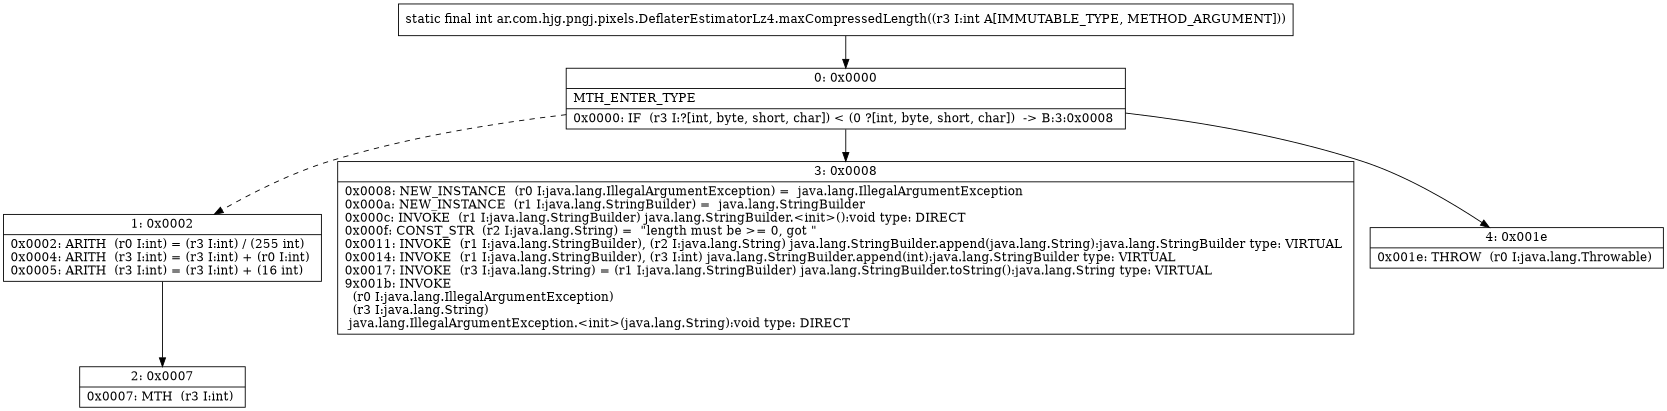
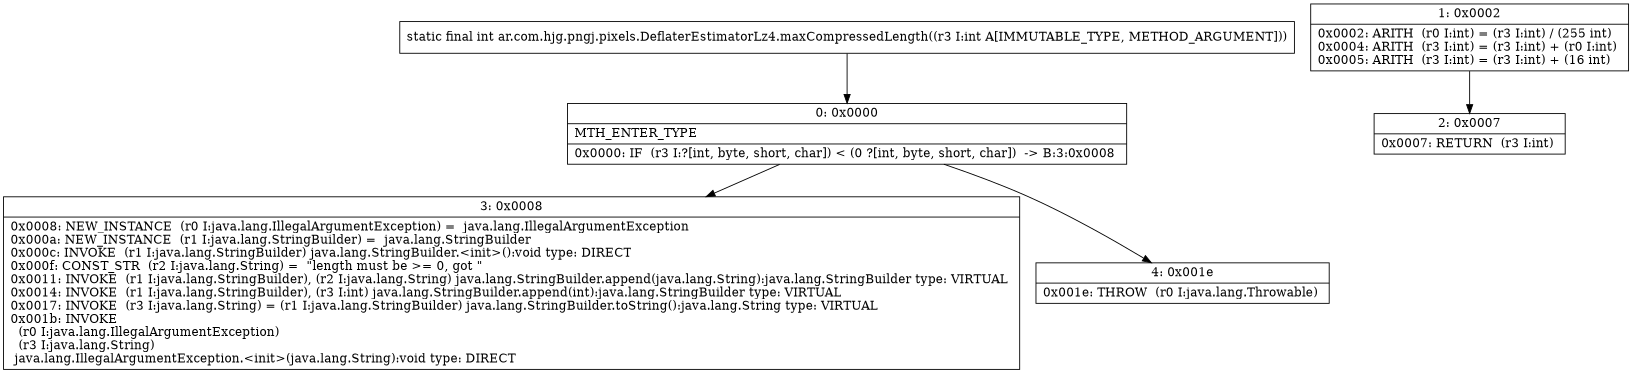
edge "0: 0x0000" -> "1: 0x0002": removed
node "3: 0x0008": text "9x001b: INVOKE" -> "0x001b: INVOKE"
node "2: 0x0007": text "0x0007: MTH  (r3 I:int)" -> "0x0007: RETURN  (r3 I:int)"
